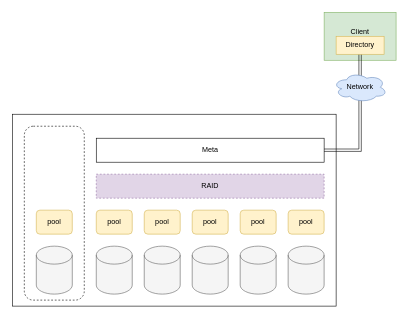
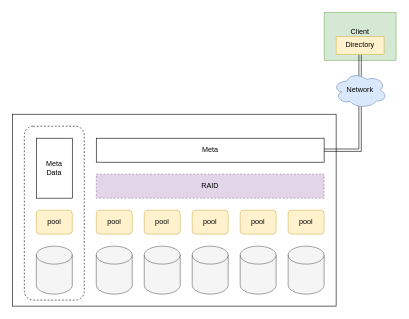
node "Network": size 54x30 -> 54x36
node "Meta Data": added
